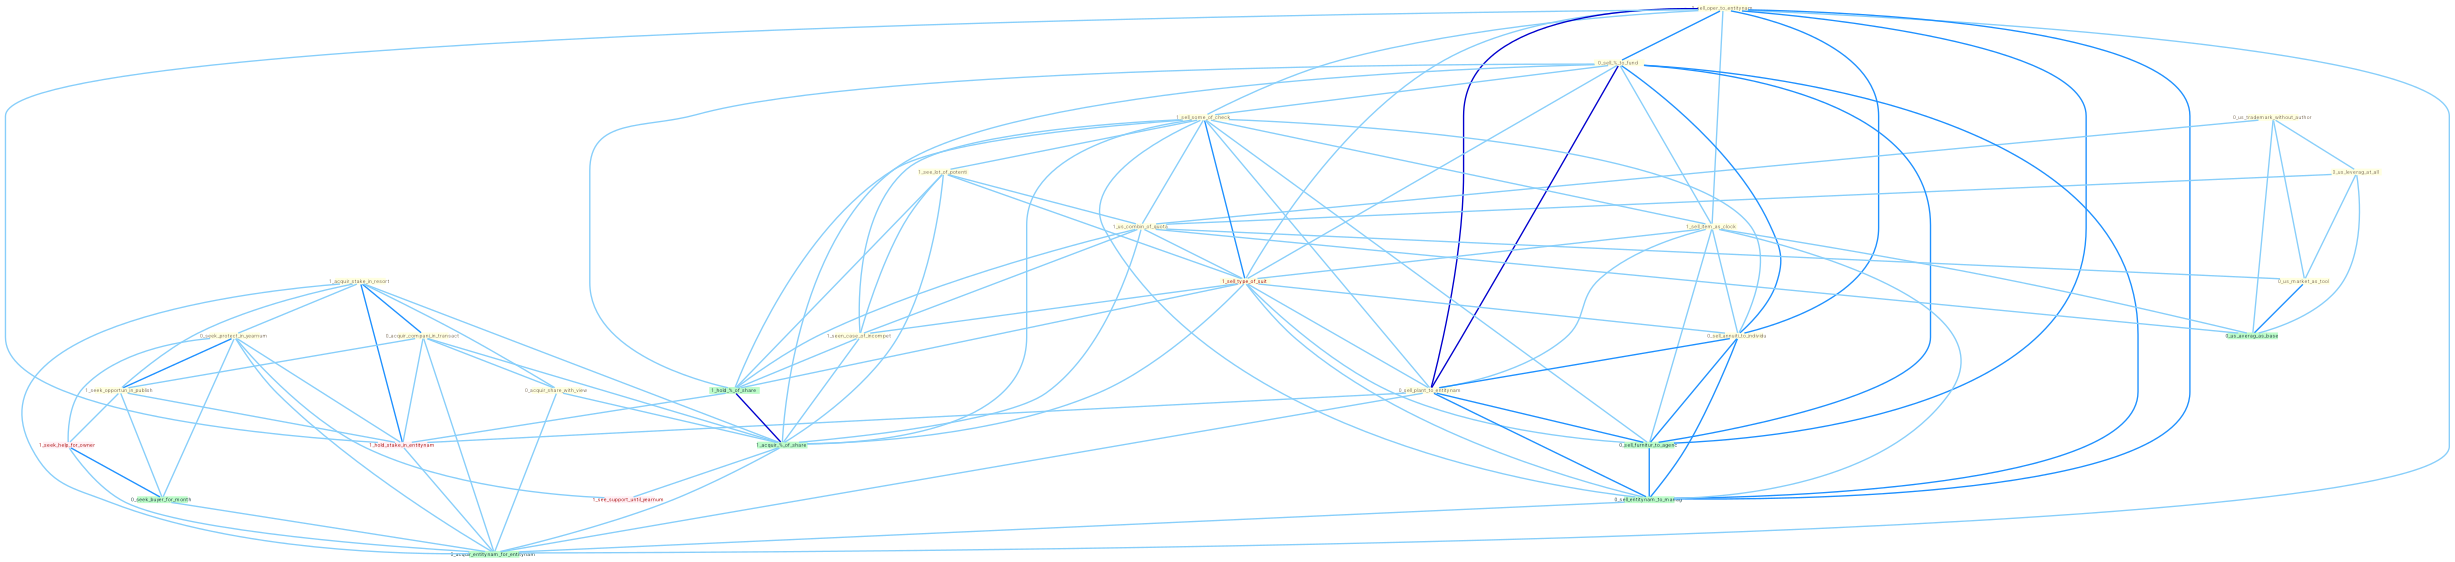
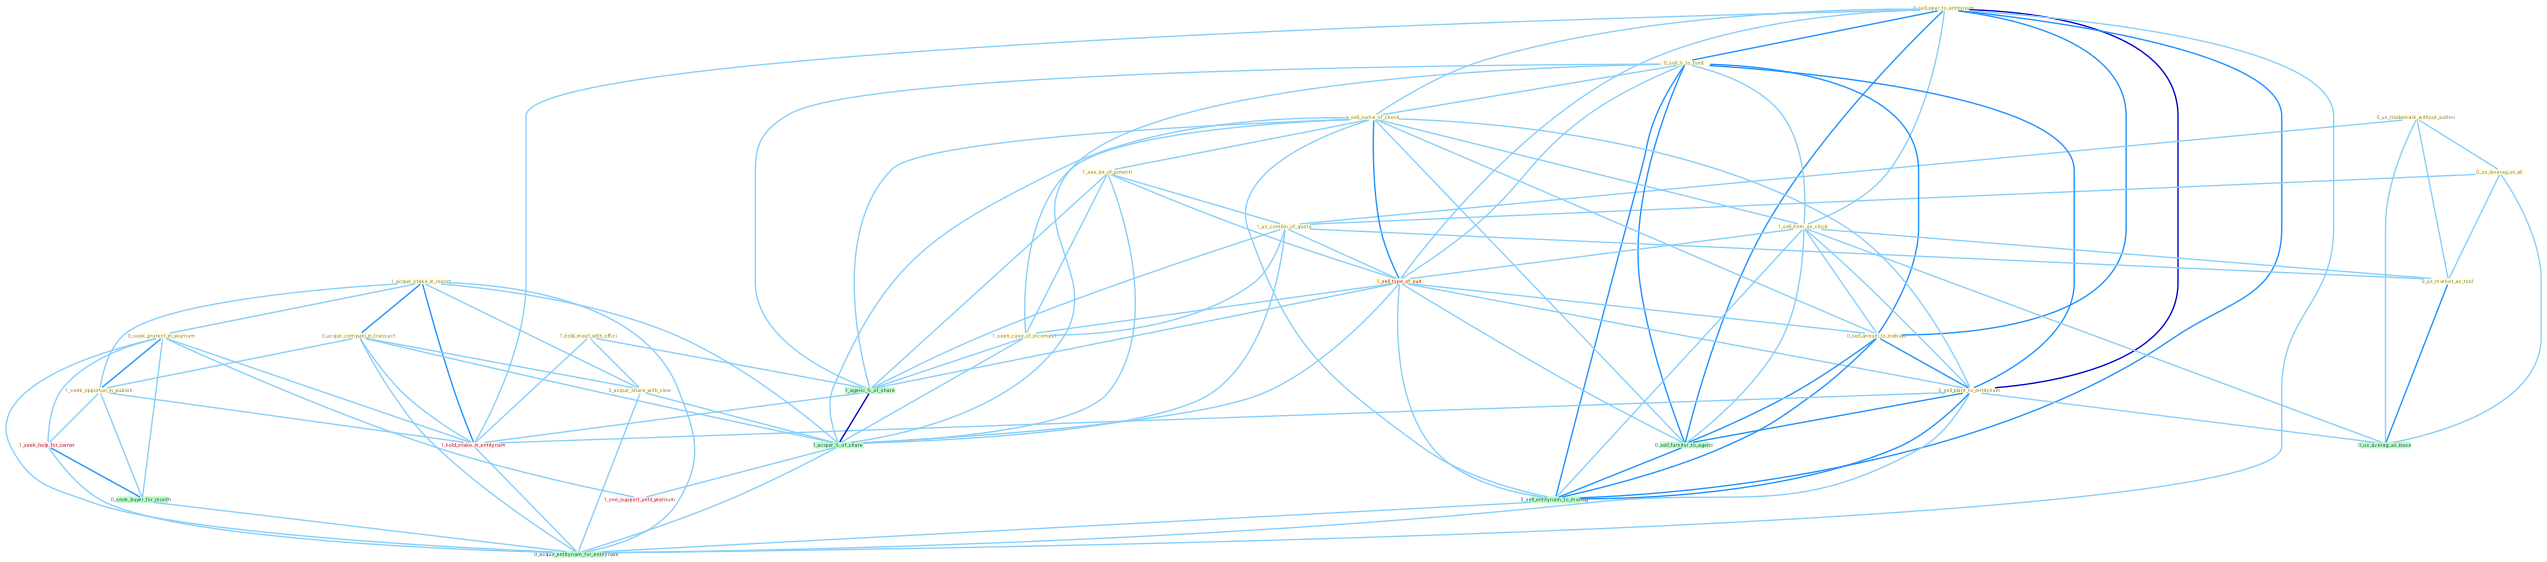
edge "1_sell_some_of_check" -- "1_us_combin_of_quota": removed
edge "0_sell_%_to_fund" -- "0_sell_plant_to_entitynam": color #0000cd -> #1e90ff
edge "1_sell_item_as_clock" -- "0_us_market_as_tool": added
edge "1_us_combin_of_quota" -- "0_us_averag_as_base": now "0_sell_plant_to_entitynam" -- "0_us_averag_as_base"
node "1_hold_meet_with_offici": added
node "1_hold_%_of_share": label "1_hold_%_of_share" -> "1_agenc_%_of_share"
